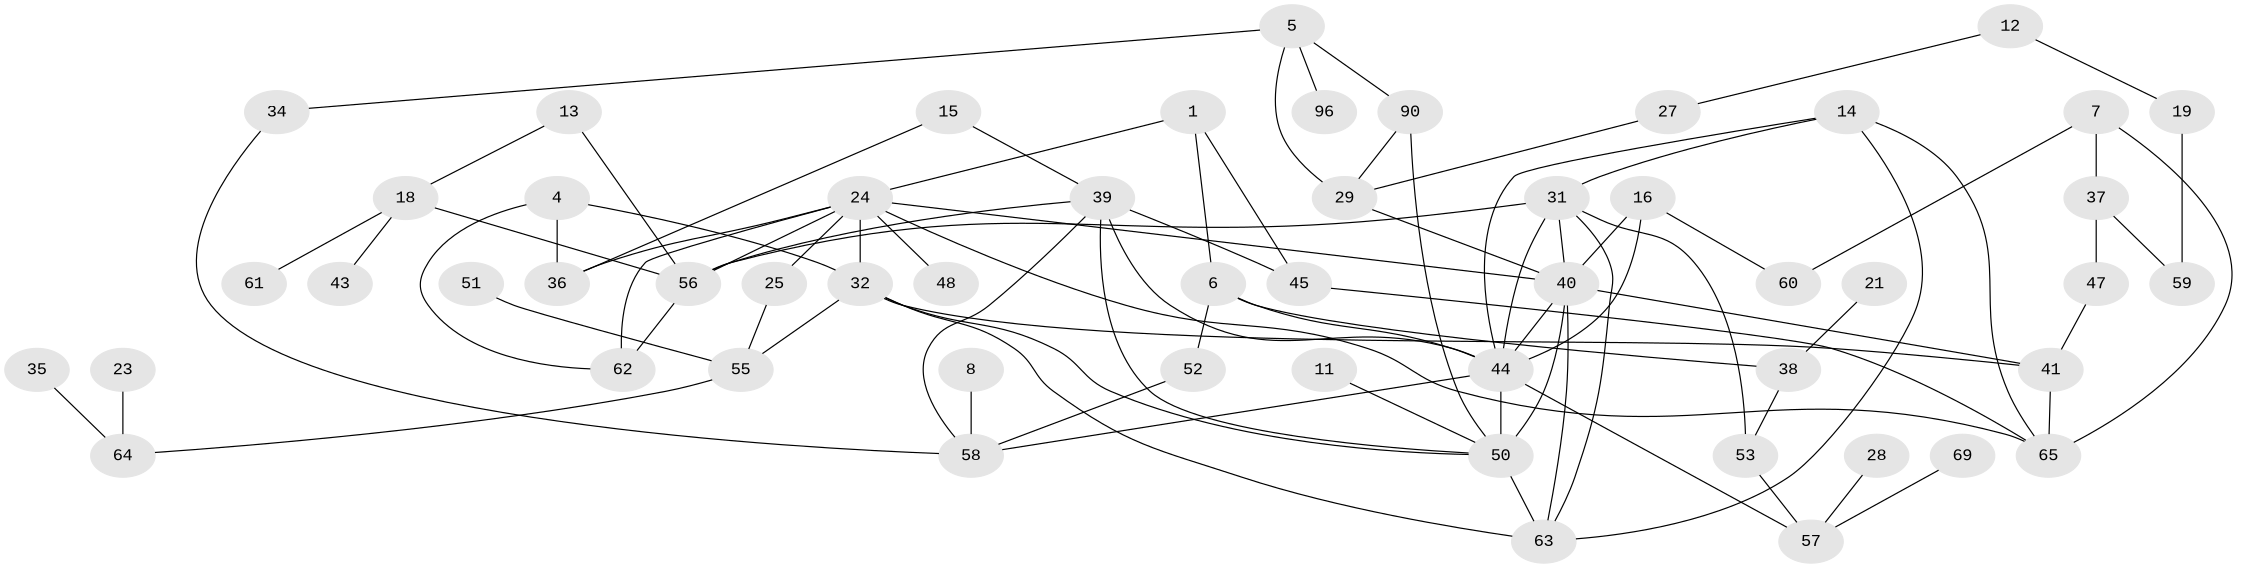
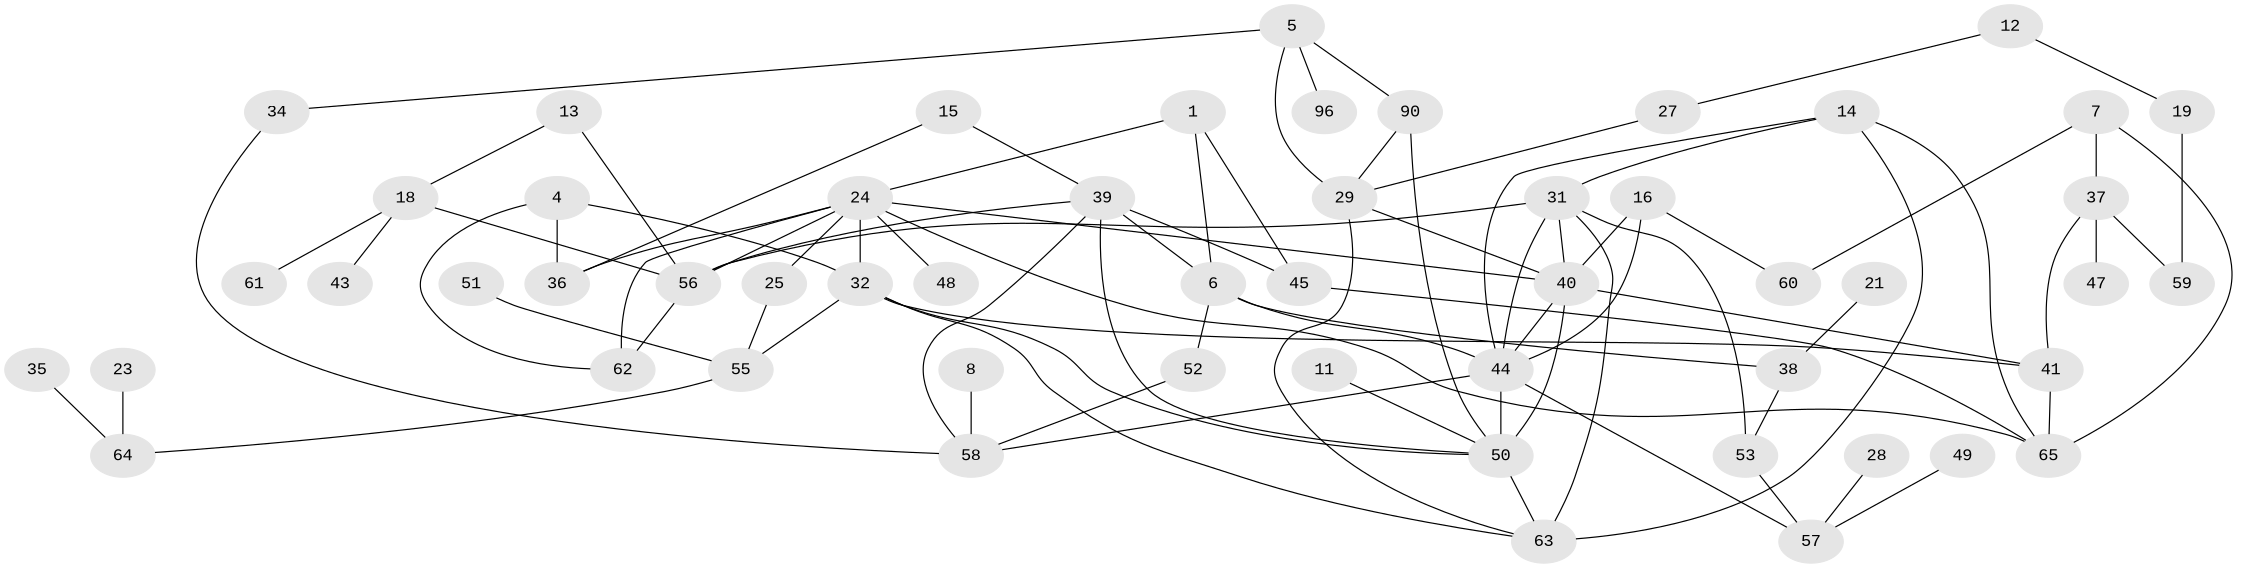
edge "39" -- "44": now "39" -- "6"
edge "47" -- "41": now "37" -- "41"
edge "40" -- "63": now "29" -- "63"
node "69": label "69" -> "49"
